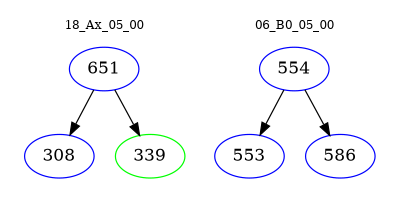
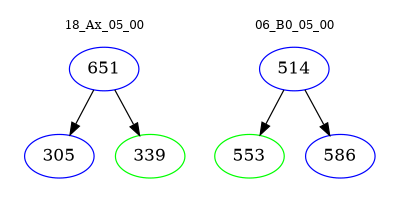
node "554": label "554" -> "514"
node "308": label "308" -> "305"
node "553": color blue -> green
